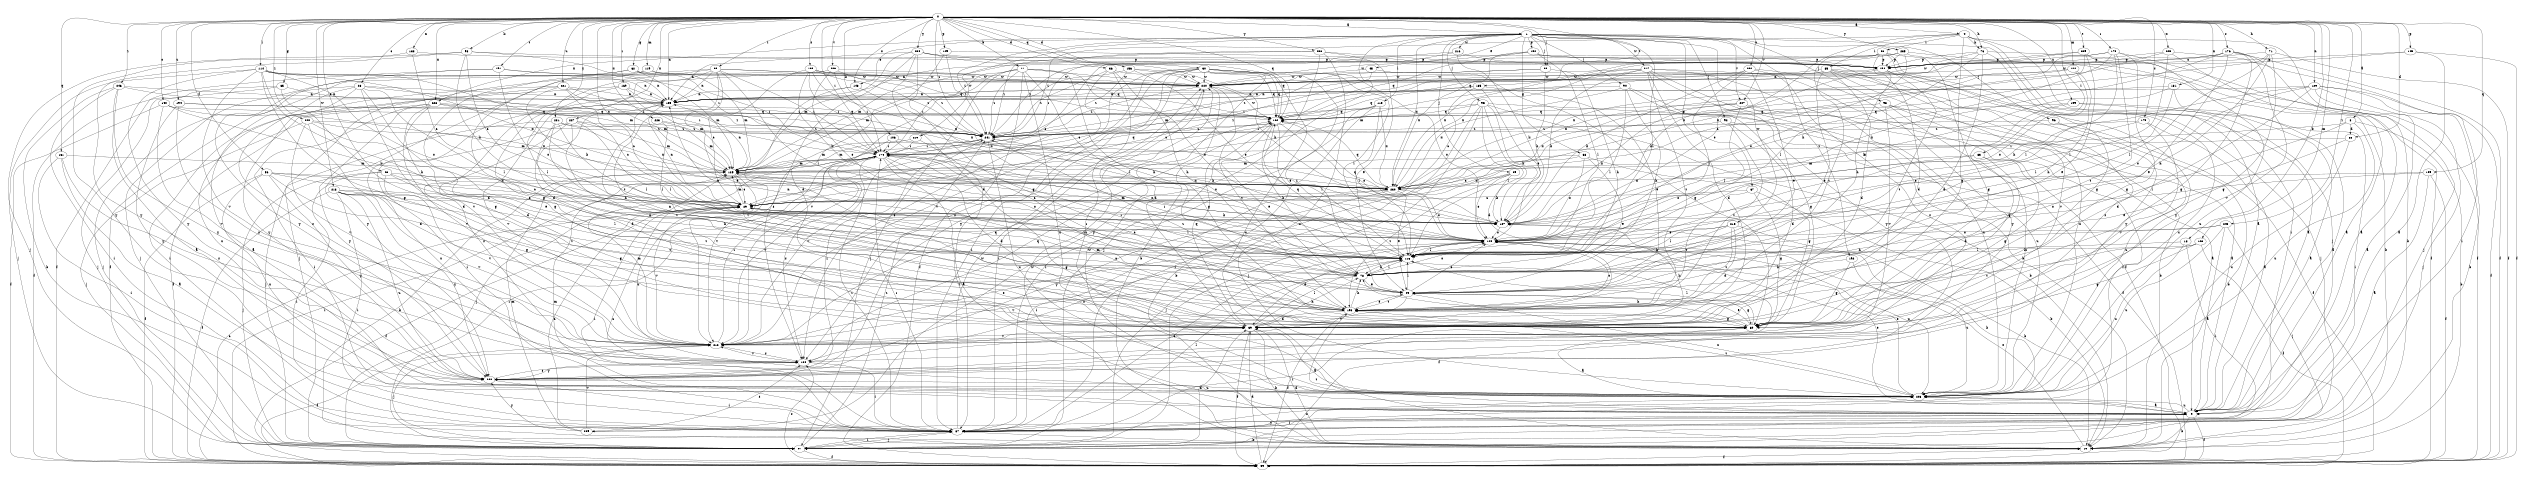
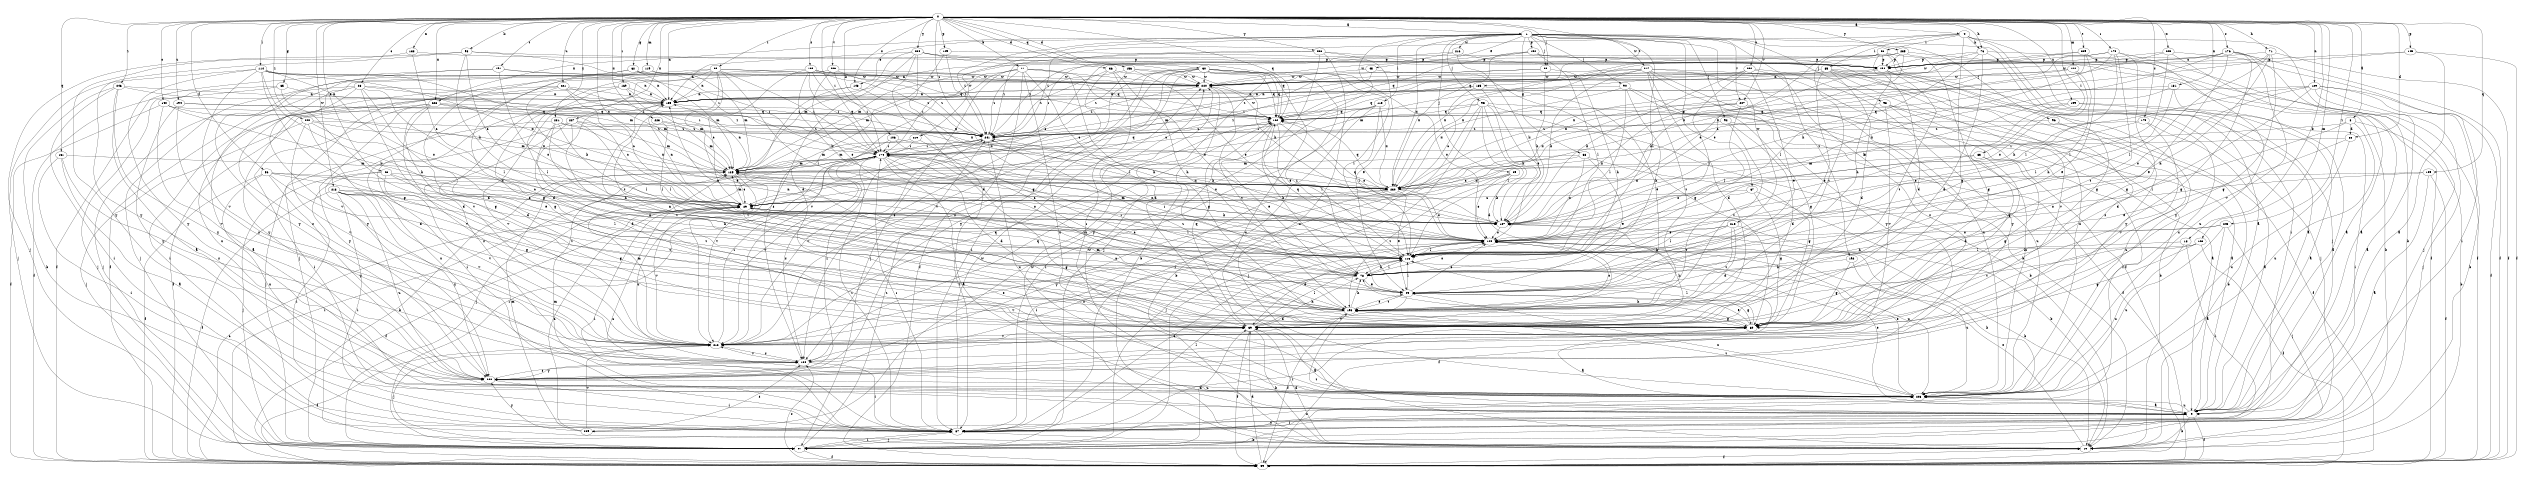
edge "235" -> "144": now "235" -> "107"
edge "180" -> "212": added, label "v"
edge "220" -> "87": removed, label "i"
